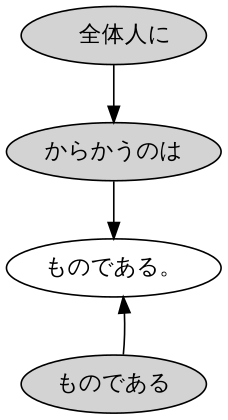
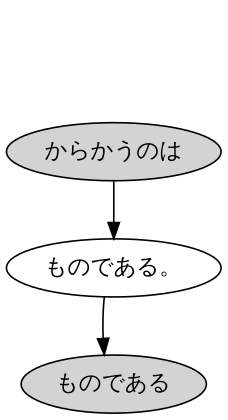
node "全体人に": removed
edge "ものである" -> "ものである。": reversed
